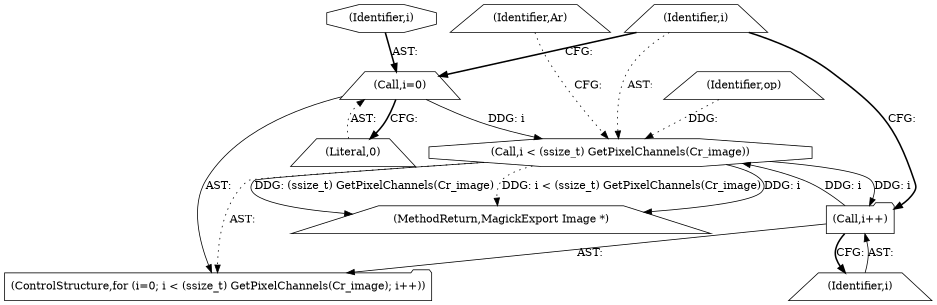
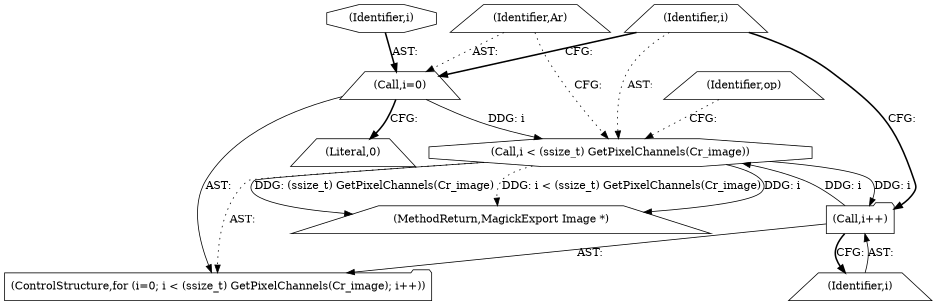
edge "(Identifier,op)" -> "(Call,i < (ssize_t) GetPixelChannels(Cr_image))": label "DDG: " -> "CFG: "
edge "(Literal,0)" -> "(Call,i=0)": now "(Identifier,Ar)" -> "(Call,i=0)"
